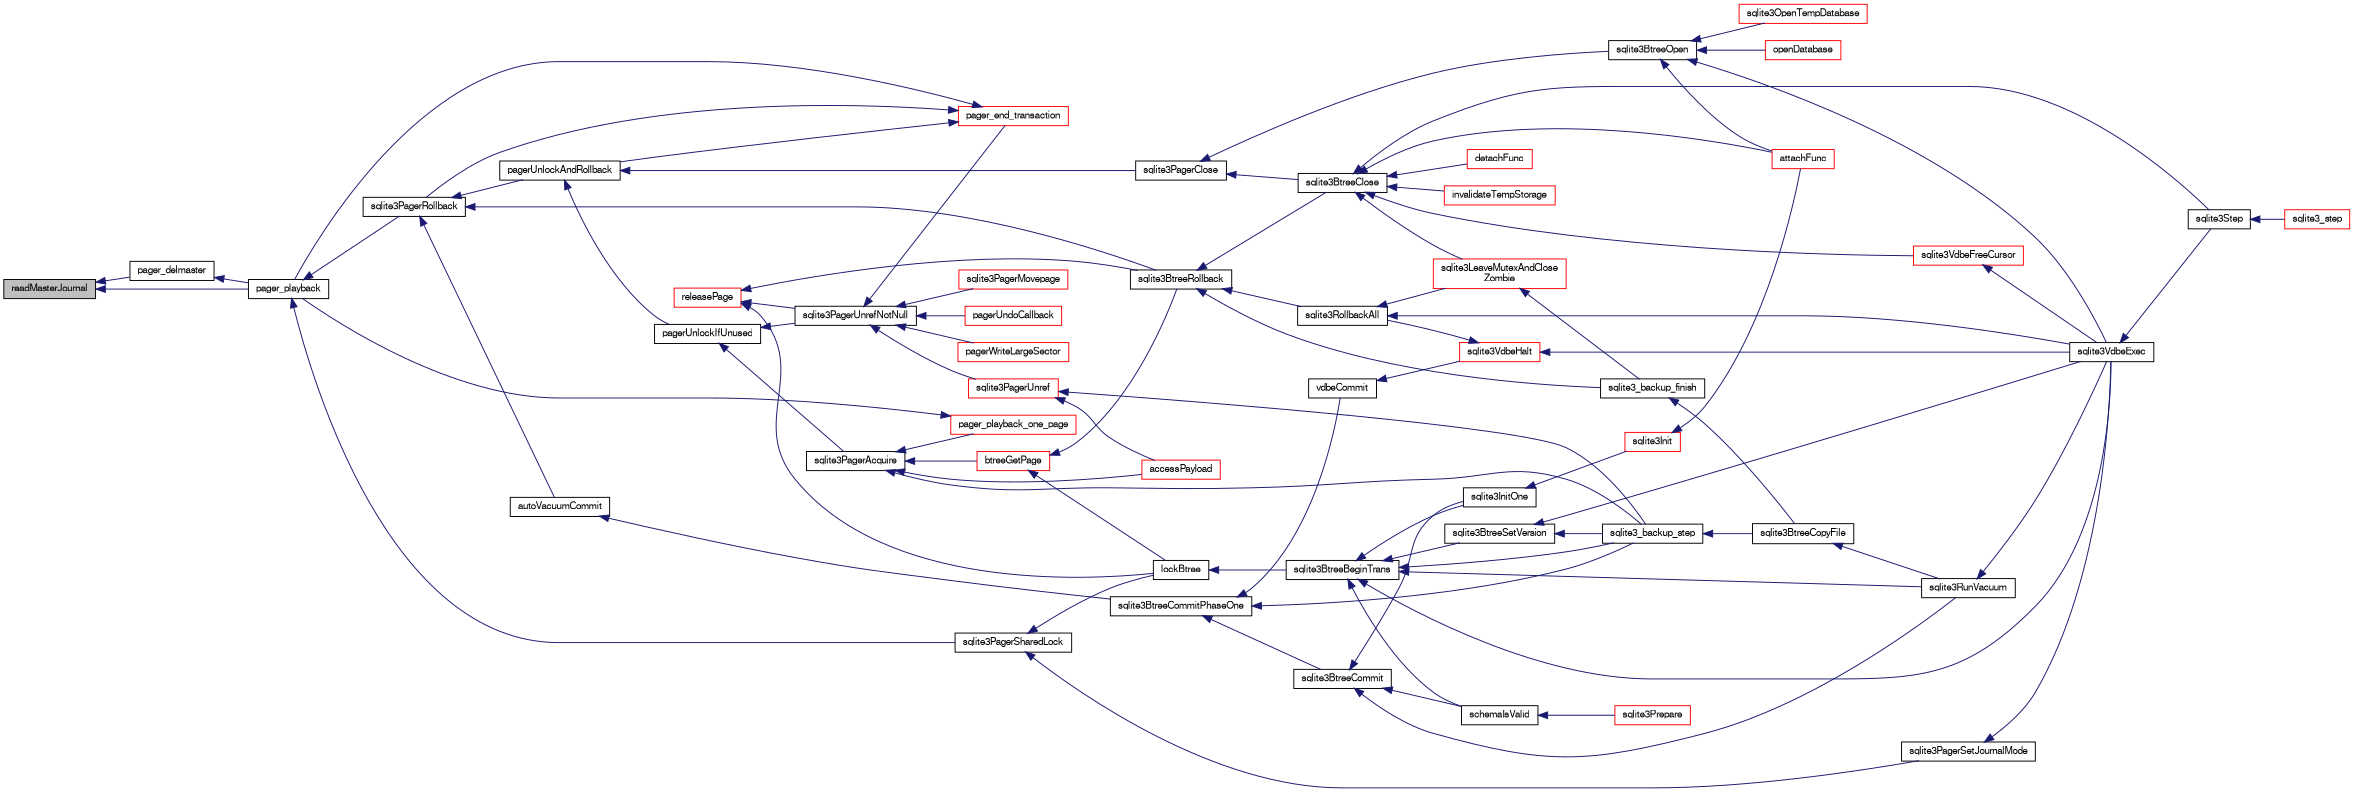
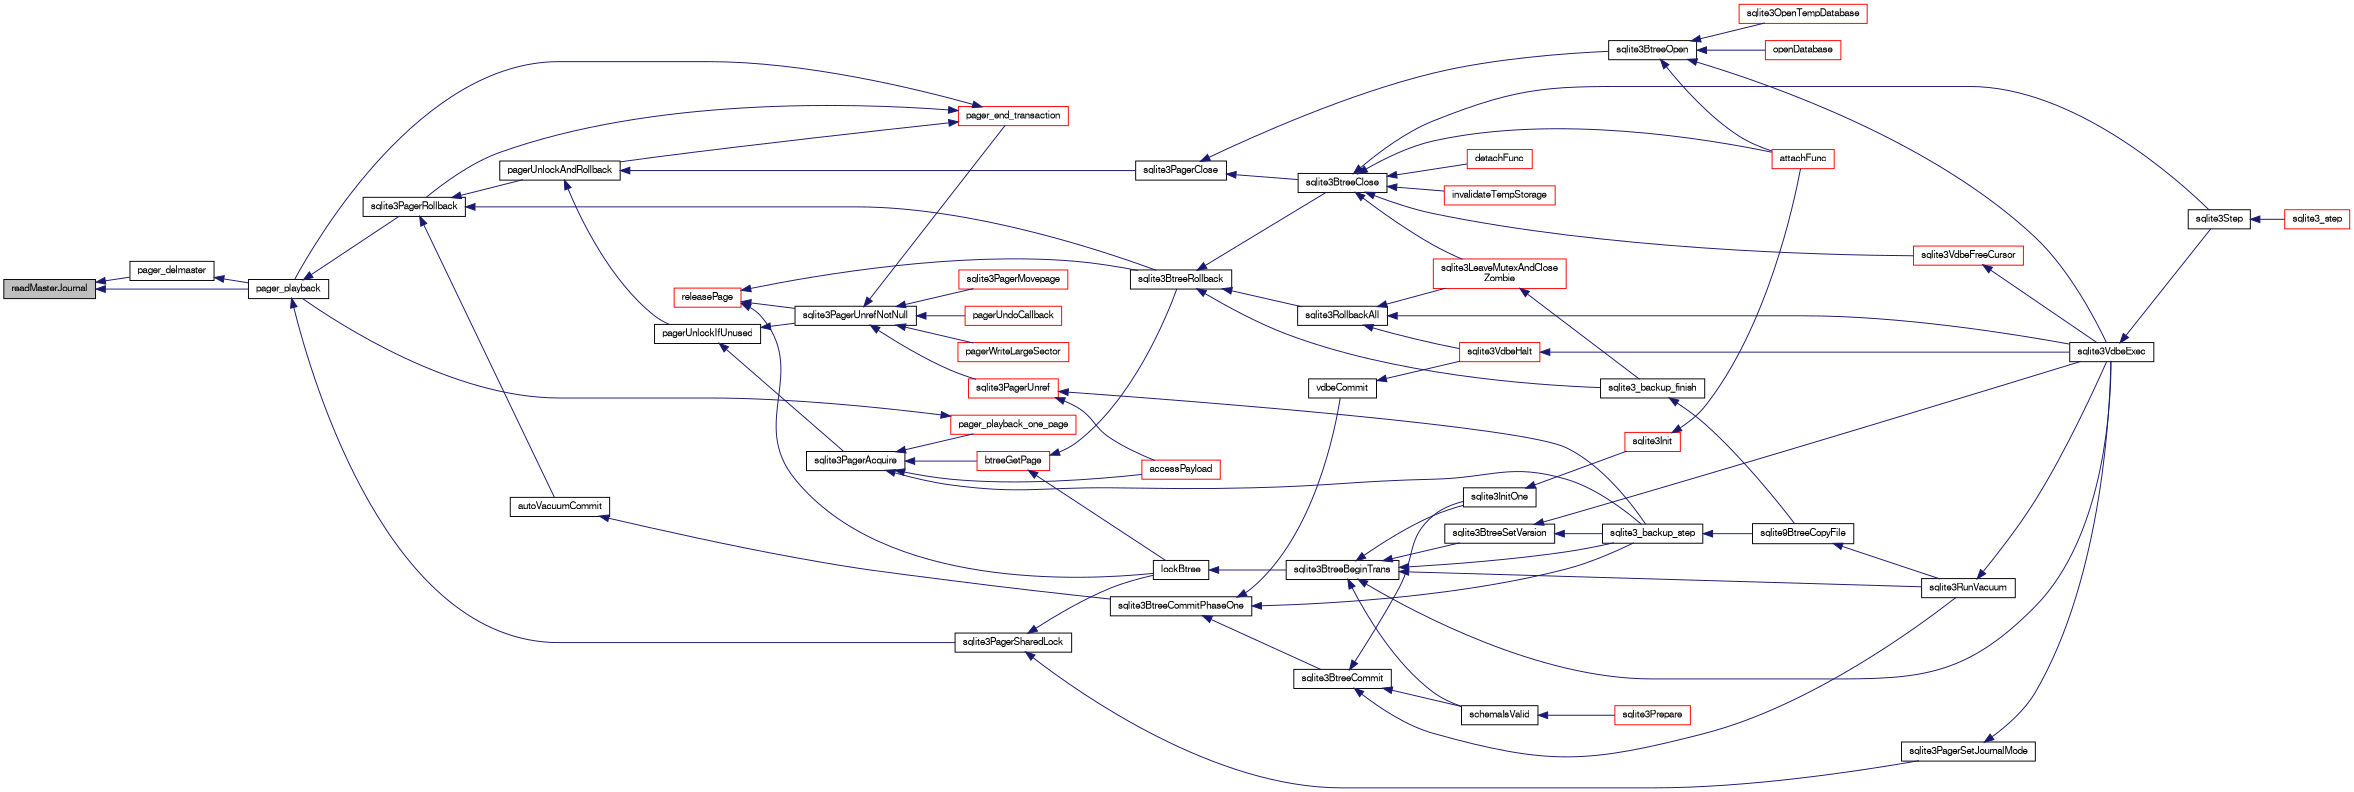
edge "sqlite3RollbackAll" -> "sqlite3VdbeHalt": reversed
node "sqlite3BtreeCopyFile": label "sqlite3BtreeCopyFile" -> "sqlite9BtreeCopyFile"
